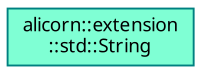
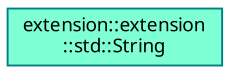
node "alicorn::extension ::std::String": label "alicorn::extension ::std::String" -> "extension::extension ::std::String"
